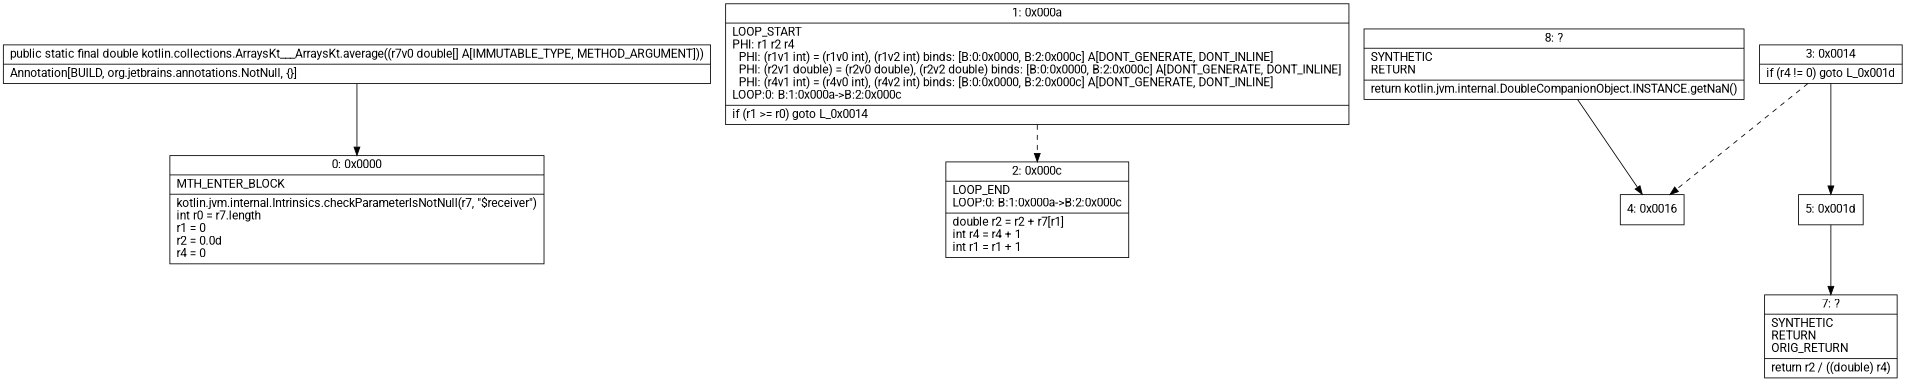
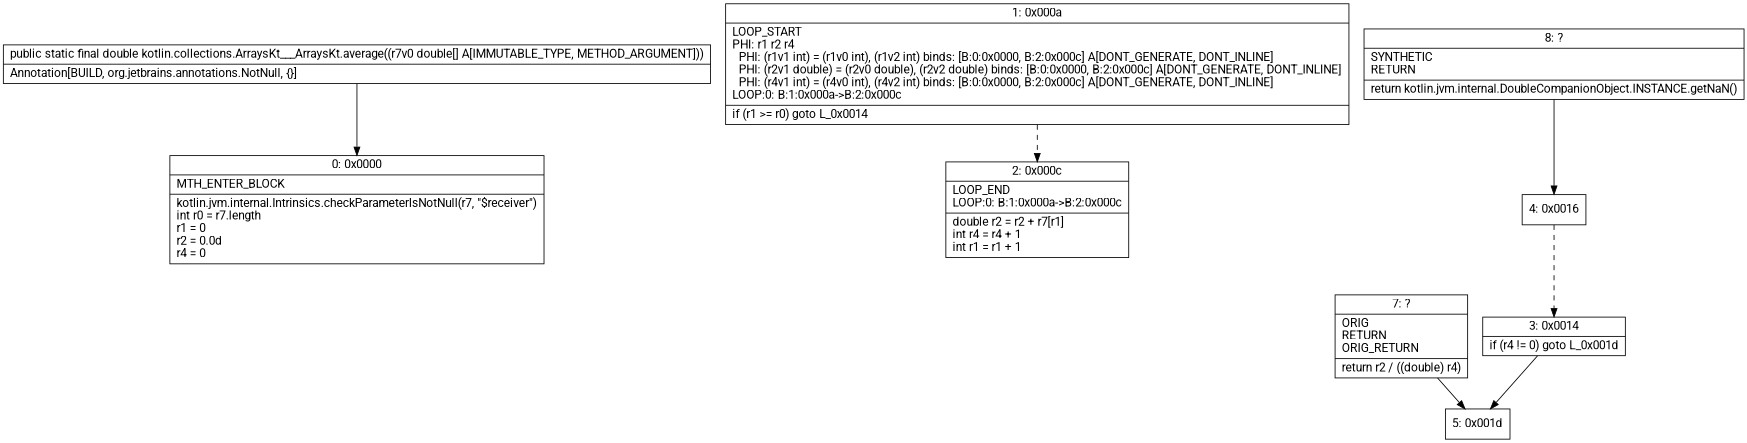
edge "3: 0x0014" -> "4: 0x0016": reversed
edge "5: 0x001d" -> "7: ?": reversed
node "7: ?": text "SYNTHETIC" -> "ORIG"
